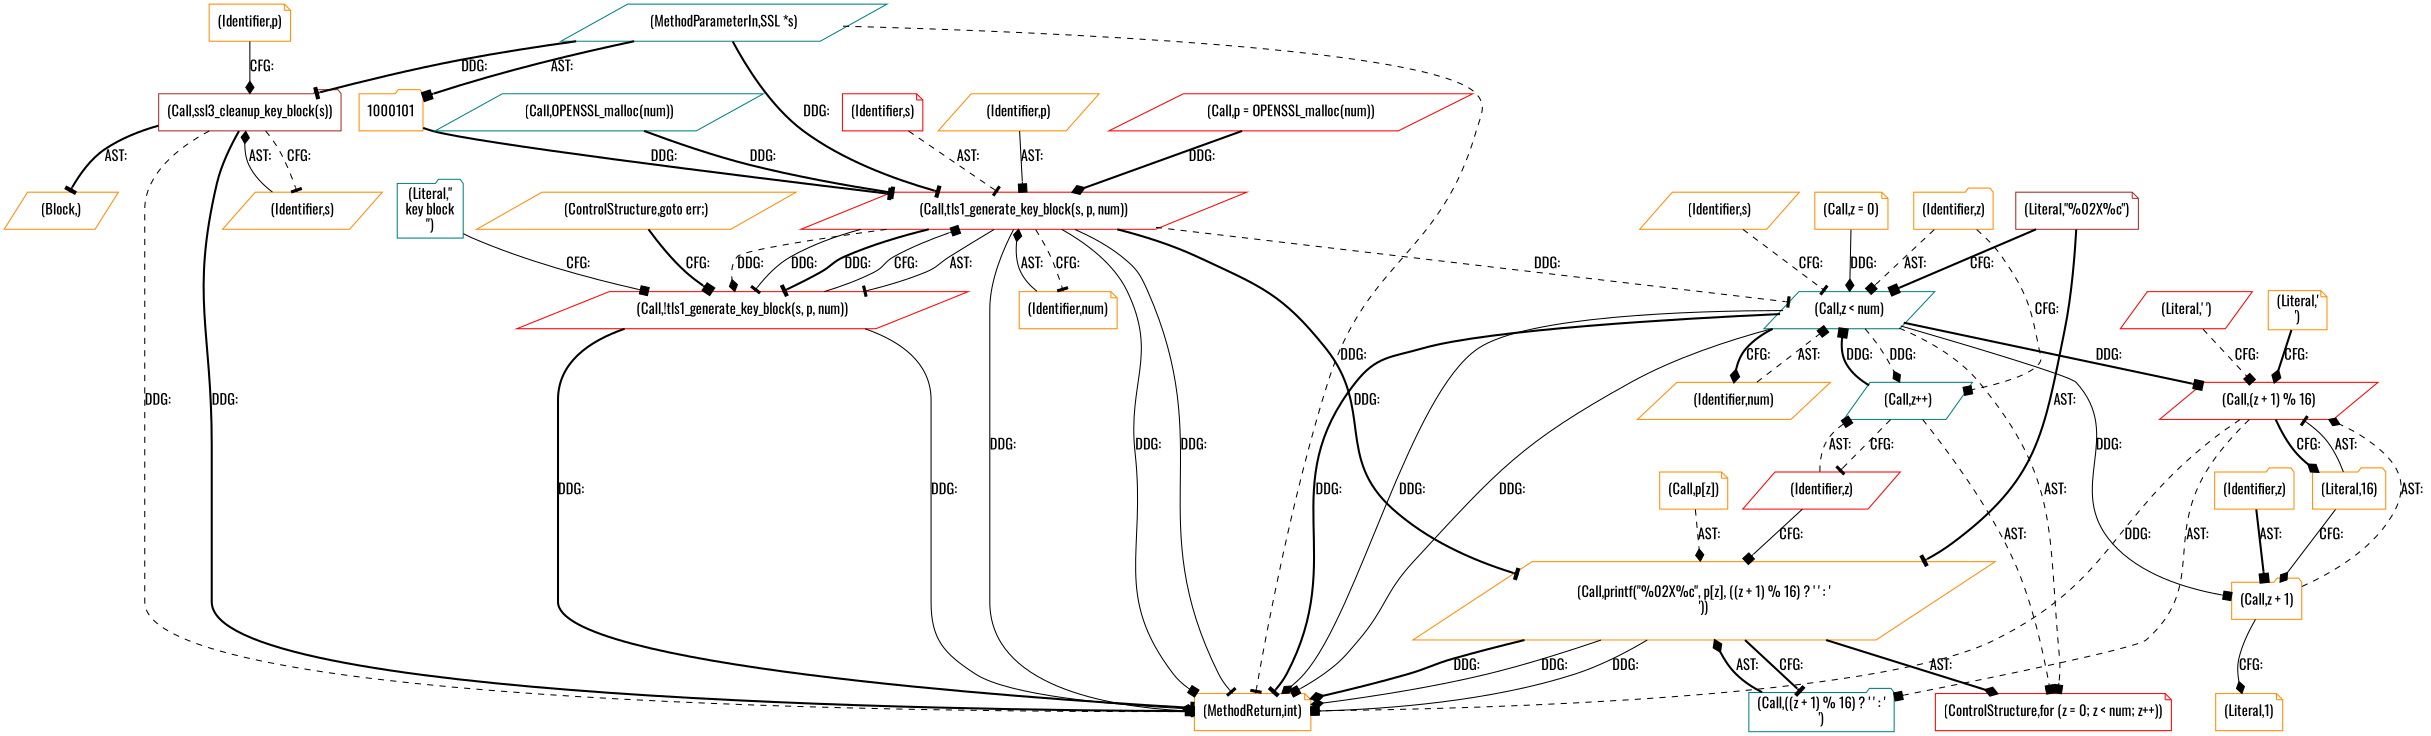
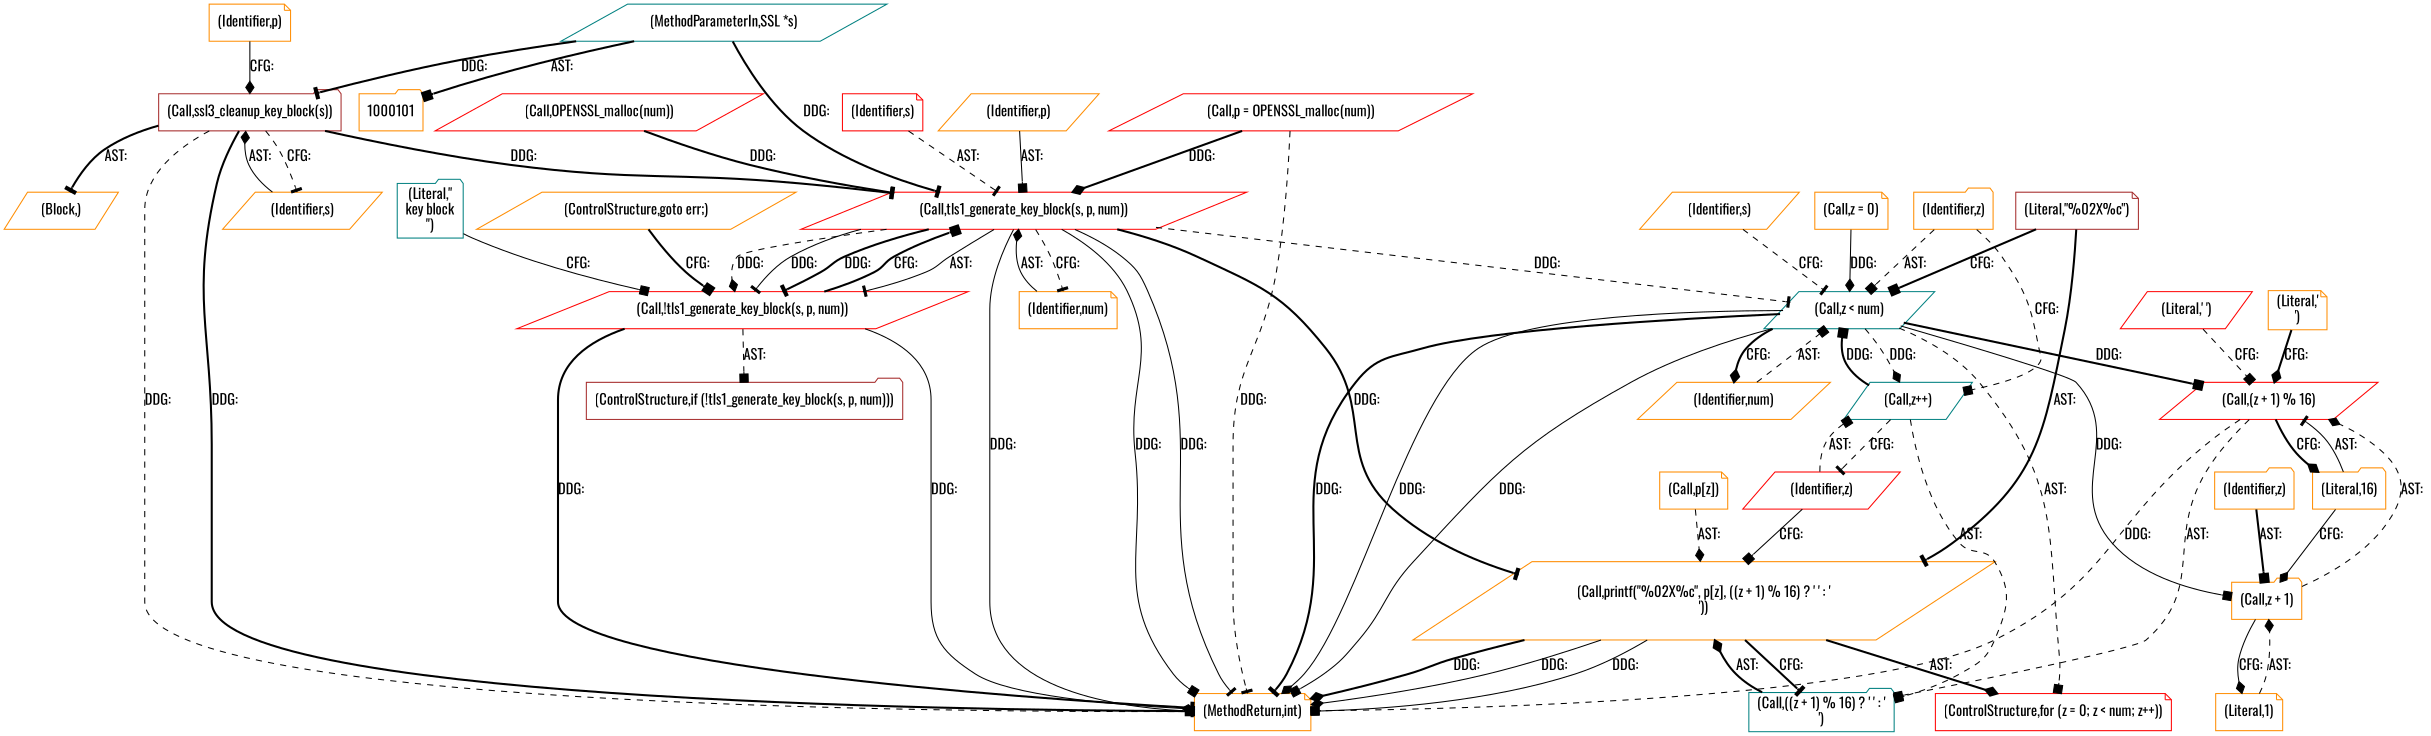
edge "(MethodParameterIn,SSL *s)" -> "(MethodReturn,int)": now "(Call,p = OPENSSL_malloc(num))" -> "(MethodReturn,int)"
node "(Call,OPENSSL_malloc(num))": color teal -> red
edge "1000101" -> "(Call,tls1_generate_key_block(s, p, num))": now "(Call,ssl3_cleanup_key_block(s))" -> "(Call,tls1_generate_key_block(s, p, num))"
edge "(Call,!tls1_generate_key_block(s, p, num))" -> "(Call,tls1_generate_key_block(s, p, num))": style solid -> bold
node "(ControlStructure,if (!tls1_generate_key_block(s, p, num)))": added
edge "(Call,z++)" -> "(ControlStructure,for (z = 0; z < num; z++))": now "(Call,z++)" -> "(Call,((z + 1) % 16) ? ' ' : ' ')"
edge "(Literal,1)" -> "(Call,z + 1)": added, label "AST:"
